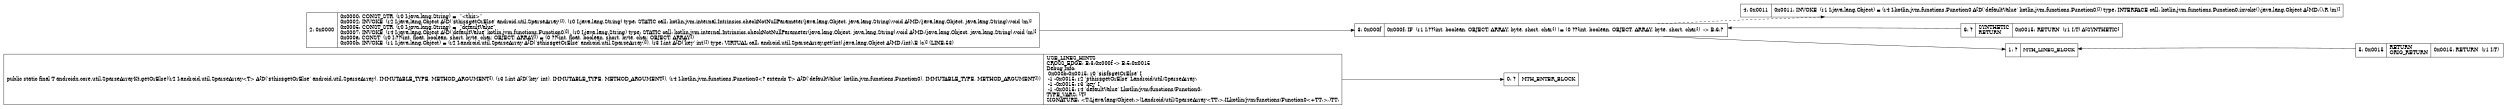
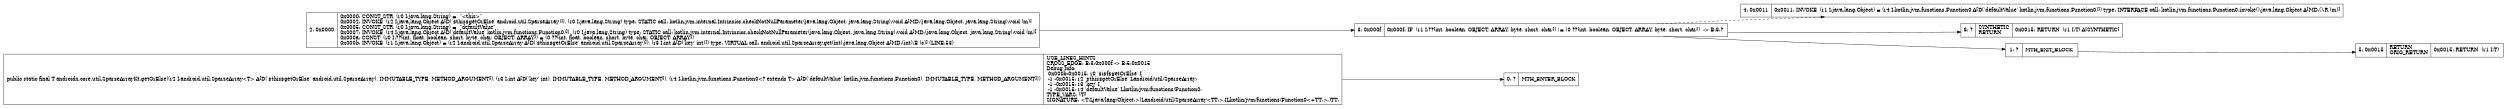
edge "6: ?" -> "3: 0x000f": reversed
edge "5: 0x0015" -> "1: ?": reversed
node "1: ?": text "MTH_LINES_BLOCK" -> "MTH_EXIT_BLOCK"
